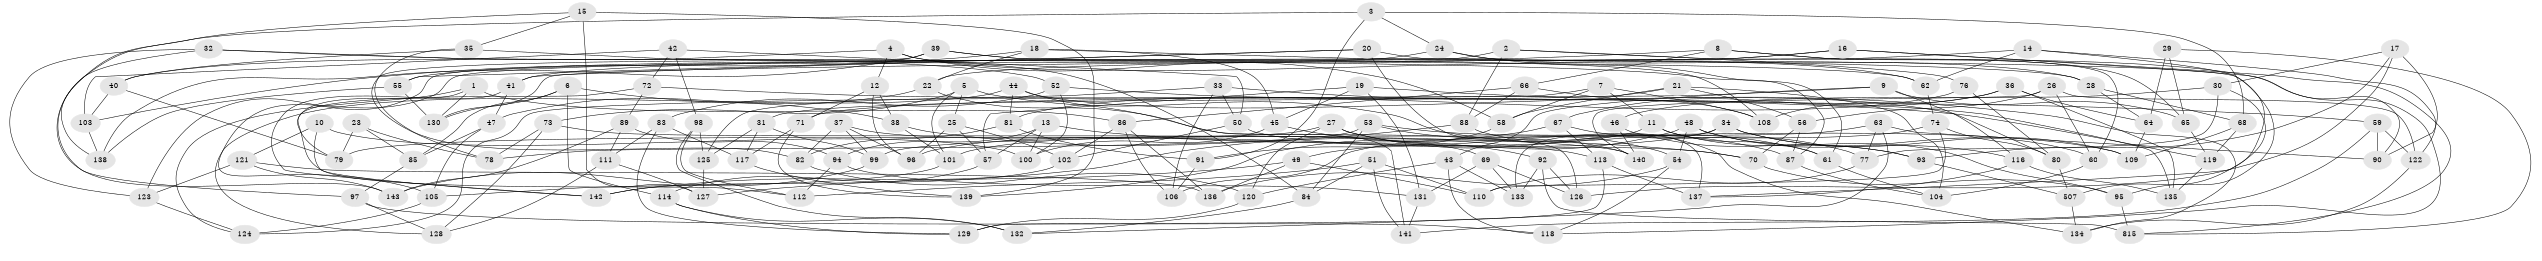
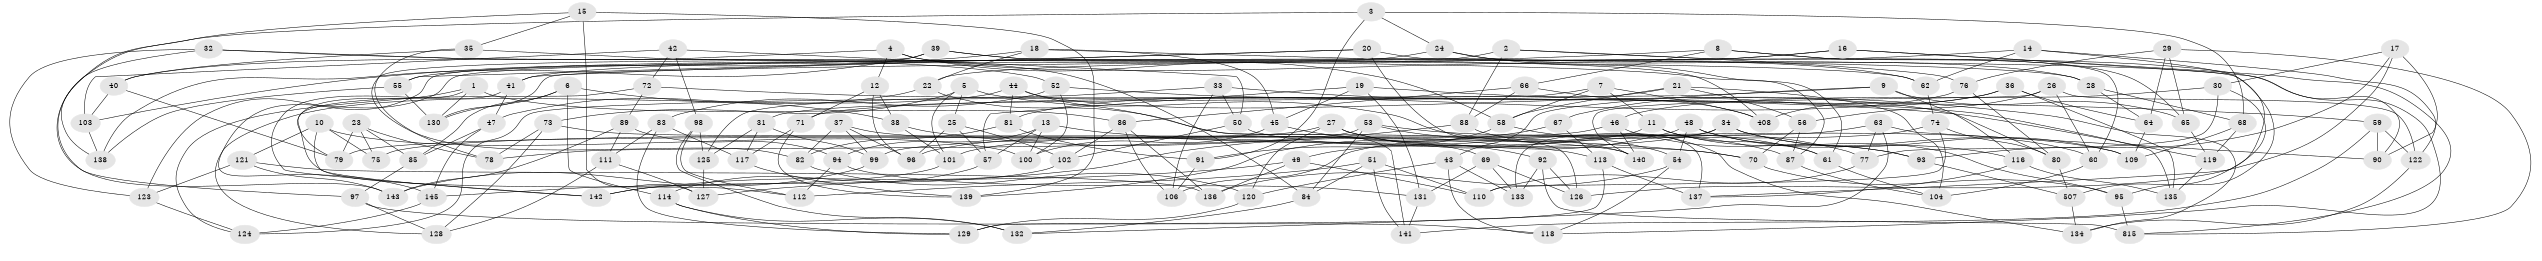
edge "29" -- "76": added
node "108": label "108" -> "408"
edge "67" -- "77": now "58" -- "77"
node "75": added
node "105": label "105" -> "145"
